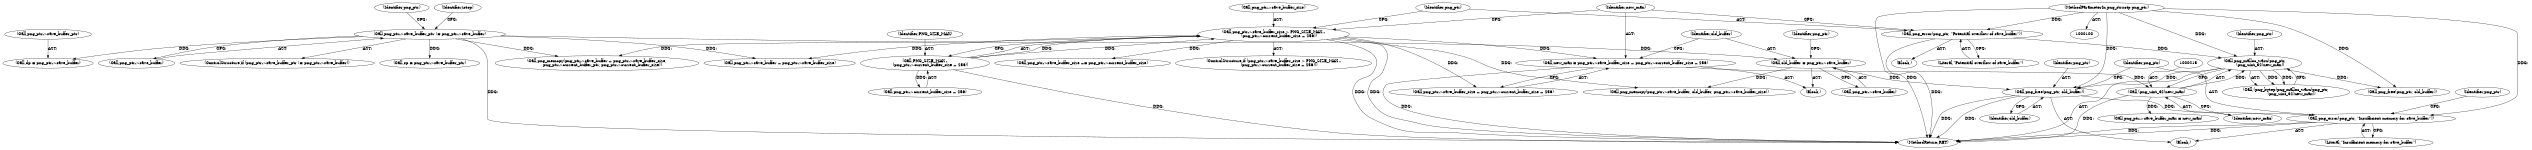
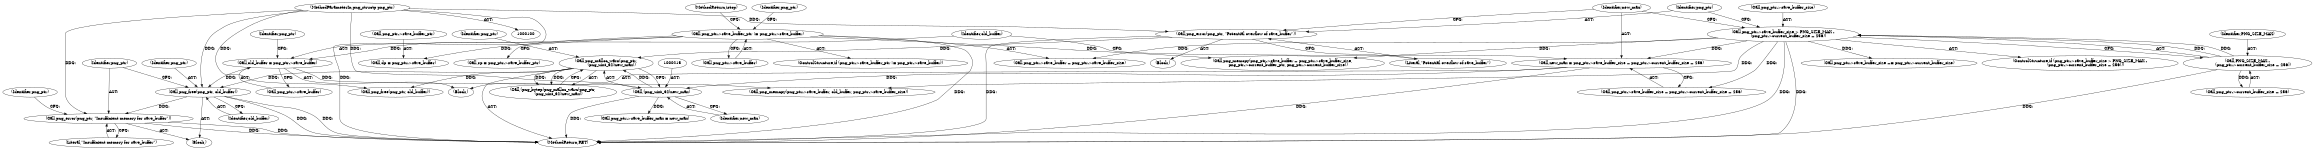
node "(Identifier,istop)": label "(Identifier,istop)" -> "(MethodReturn,istop)"
edge "(MethodParameterIn,png_structp png_ptr)" -> "(Call,png_malloc_warn(png_ptr, (png_uint_32)new_max))": now "(MethodParameterIn,png_structp png_ptr)" -> "(Call,(png_uint_32)new_max)"
edge "(Call,png_ptr->save_buffer_ptr != png_ptr->save_buffer)" -> "(Call,sp = png_ptr->save_buffer_ptr)": label "DDG: " -> "CFG: "
edge "(Call,png_ptr->save_buffer_ptr != png_ptr->save_buffer)" -> "(Call,png_ptr->save_buffer + png_ptr->save_buffer_size)": label "DDG: " -> "AST: "
